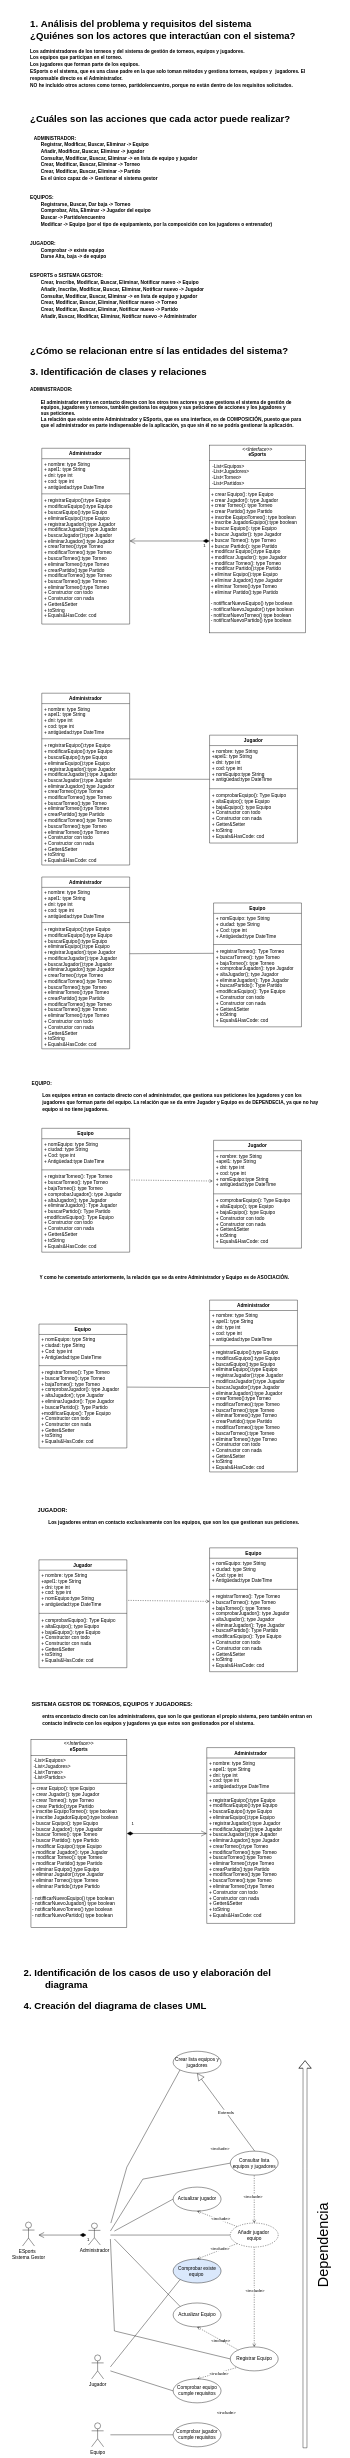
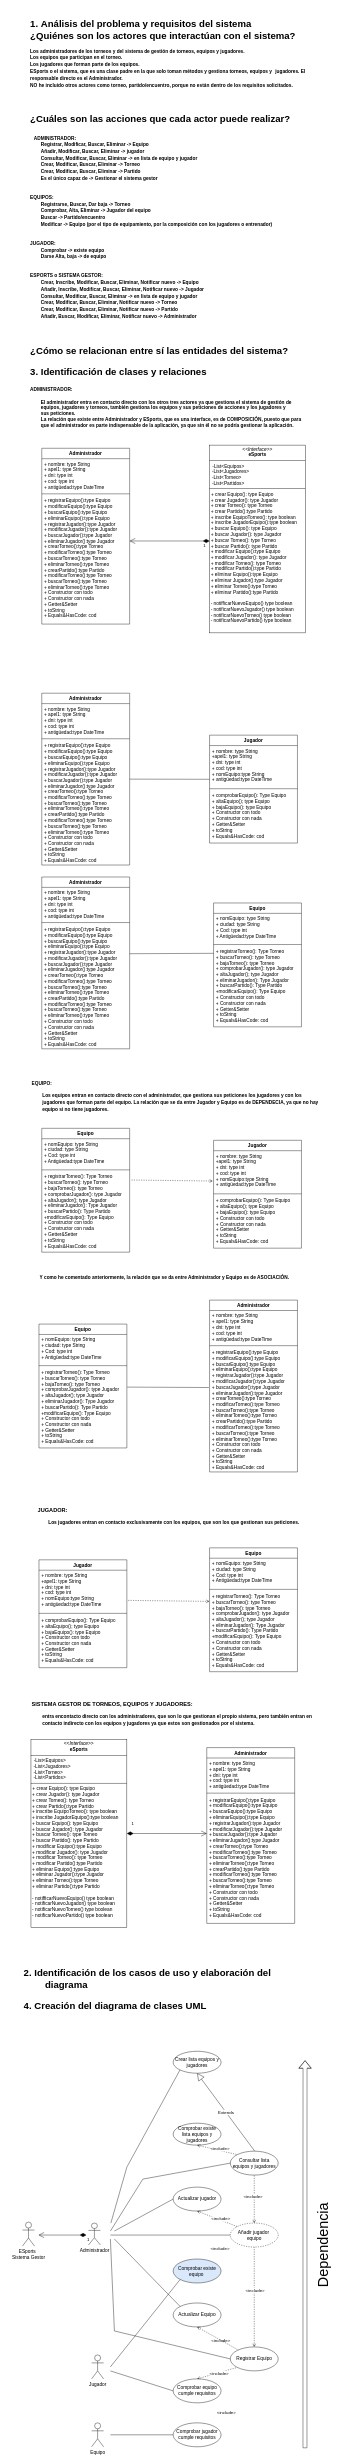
node "Comprobar existe lista equipos y jugadores": added
edge "Consultar lista equipos y jugadores" -> "Comprobar existe lista equipos y jugadores": added
edge "Añadir jugador equipo" -> "Comprobar existe equipo": removed
